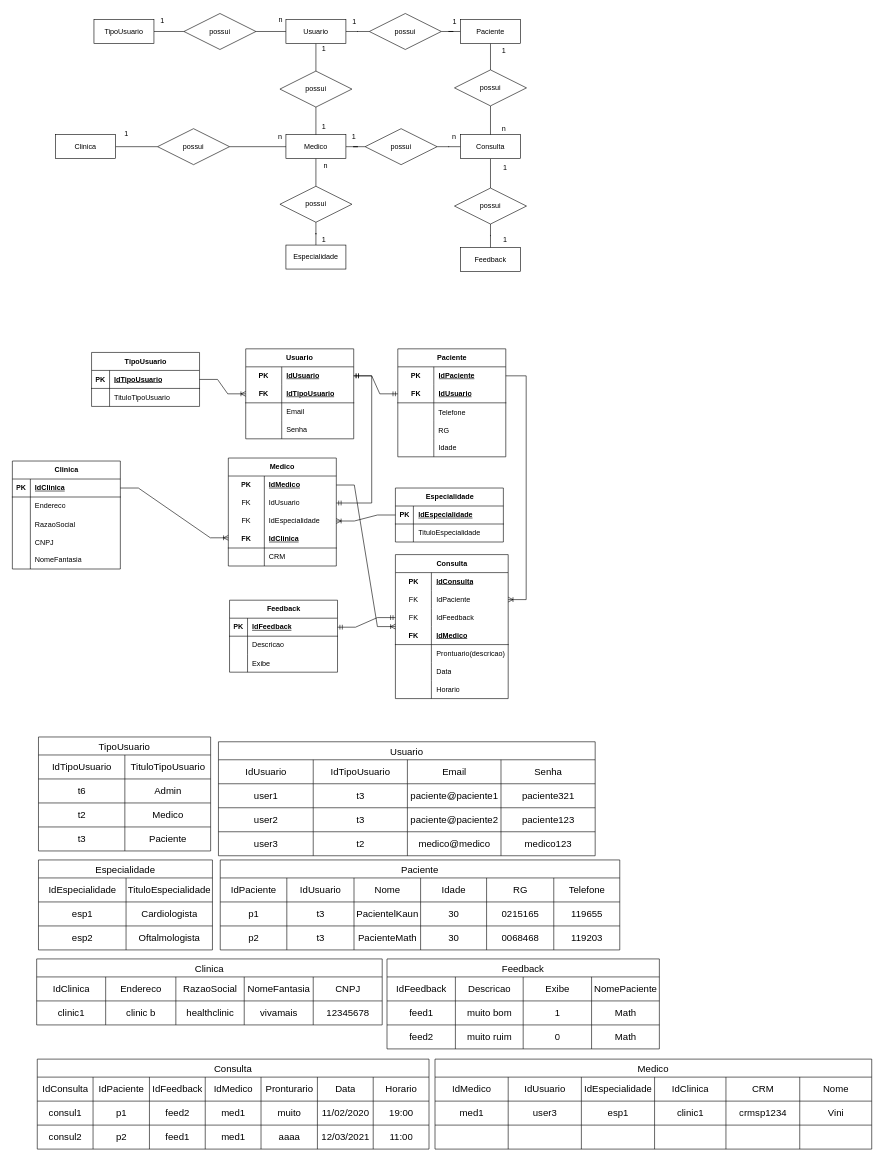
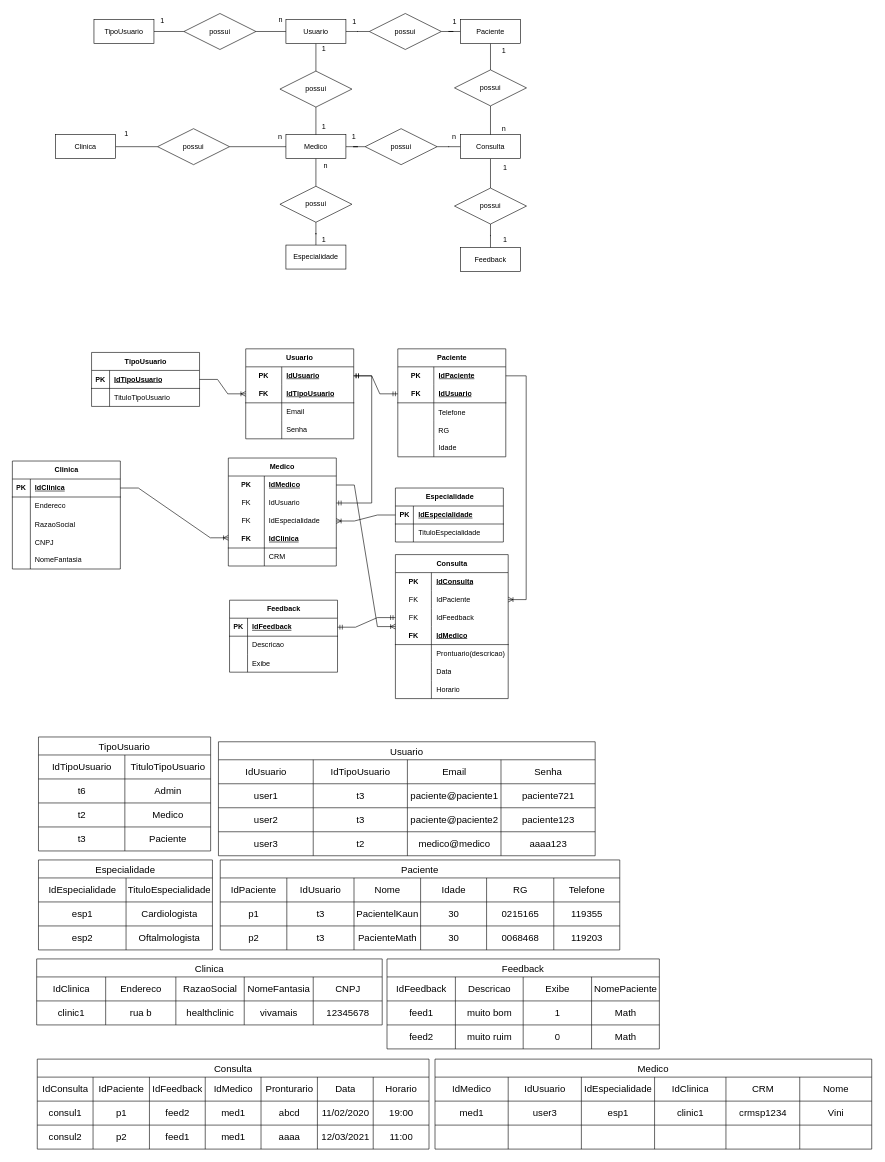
node "paciente321": label "paciente321" -> "paciente721"
node "medico123": label "medico123" -> "aaaa123"
node "119655": label "119655" -> "119355"
node "clinic b": label "clinic b" -> "rua b"
node "muito": label "muito" -> "abcd"
